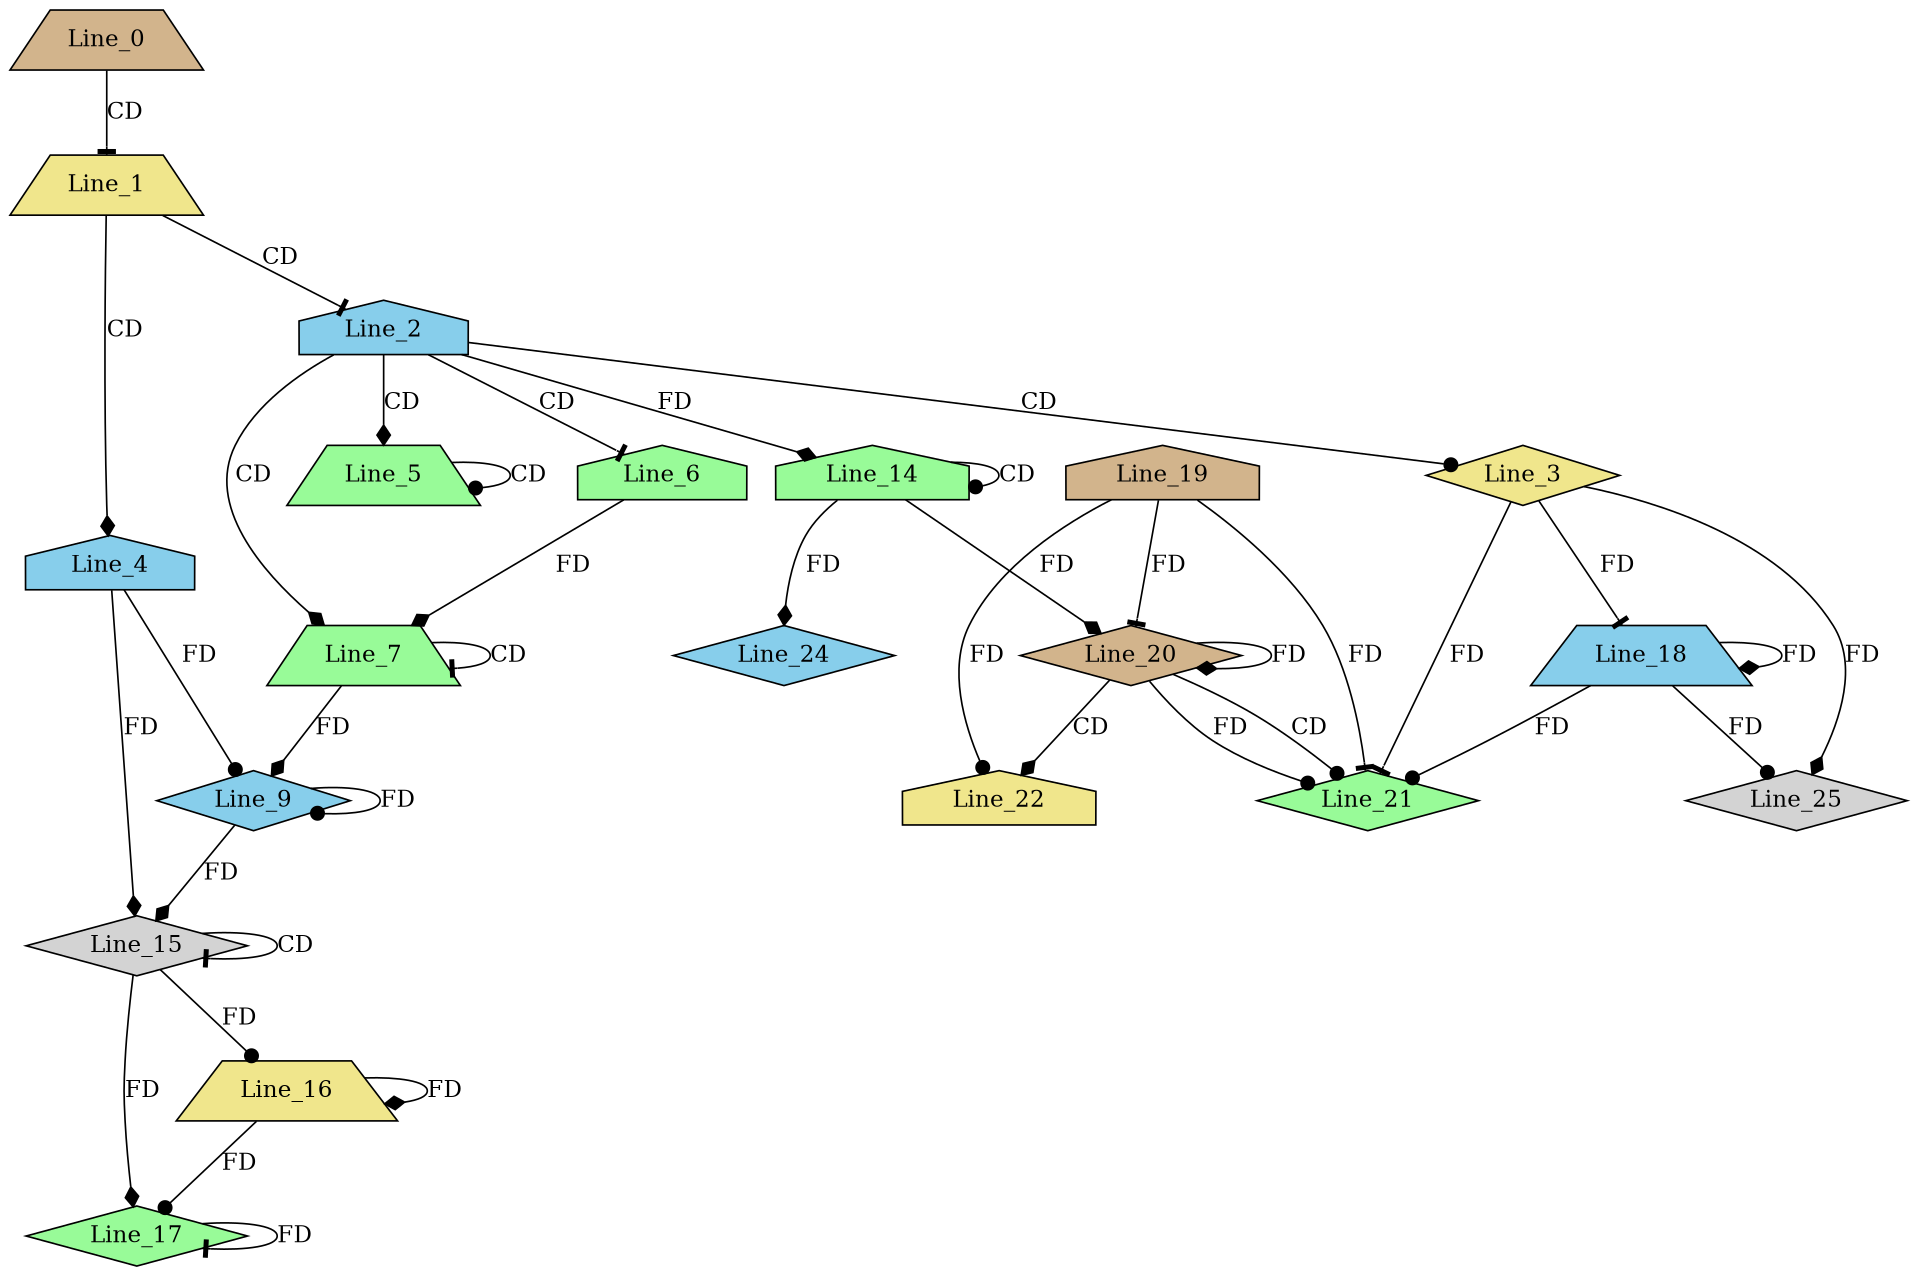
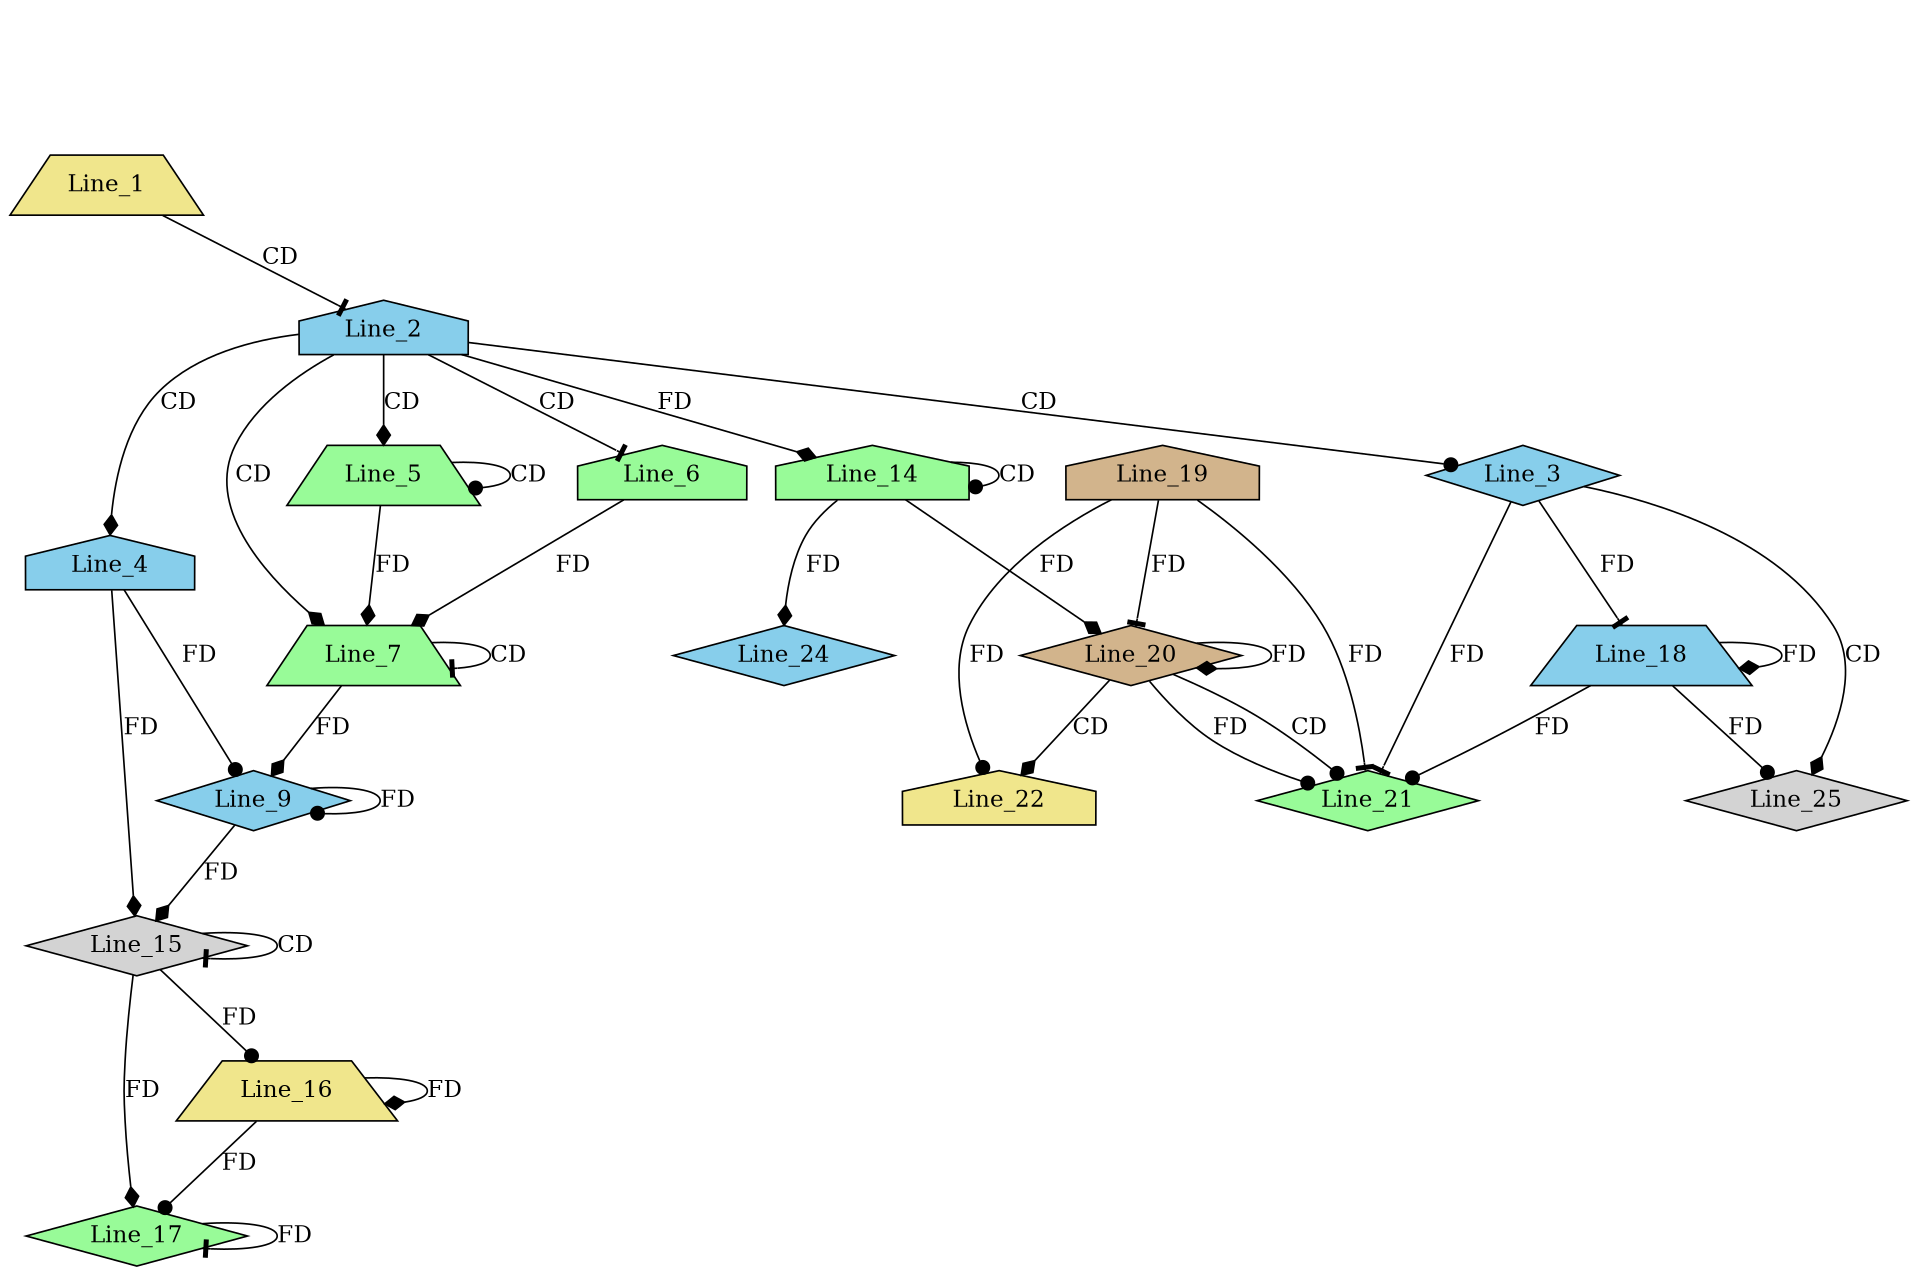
node "Line_0": removed
edge "Line_1" -> "Line_4": now "Line_2" -> "Line_4"
node "Line_3": fillcolor khaki -> skyblue
edge "Line_5" -> "Line_7": added, label "FD"
edge "Line_3" -> "Line_25": label "FD" -> "CD"
